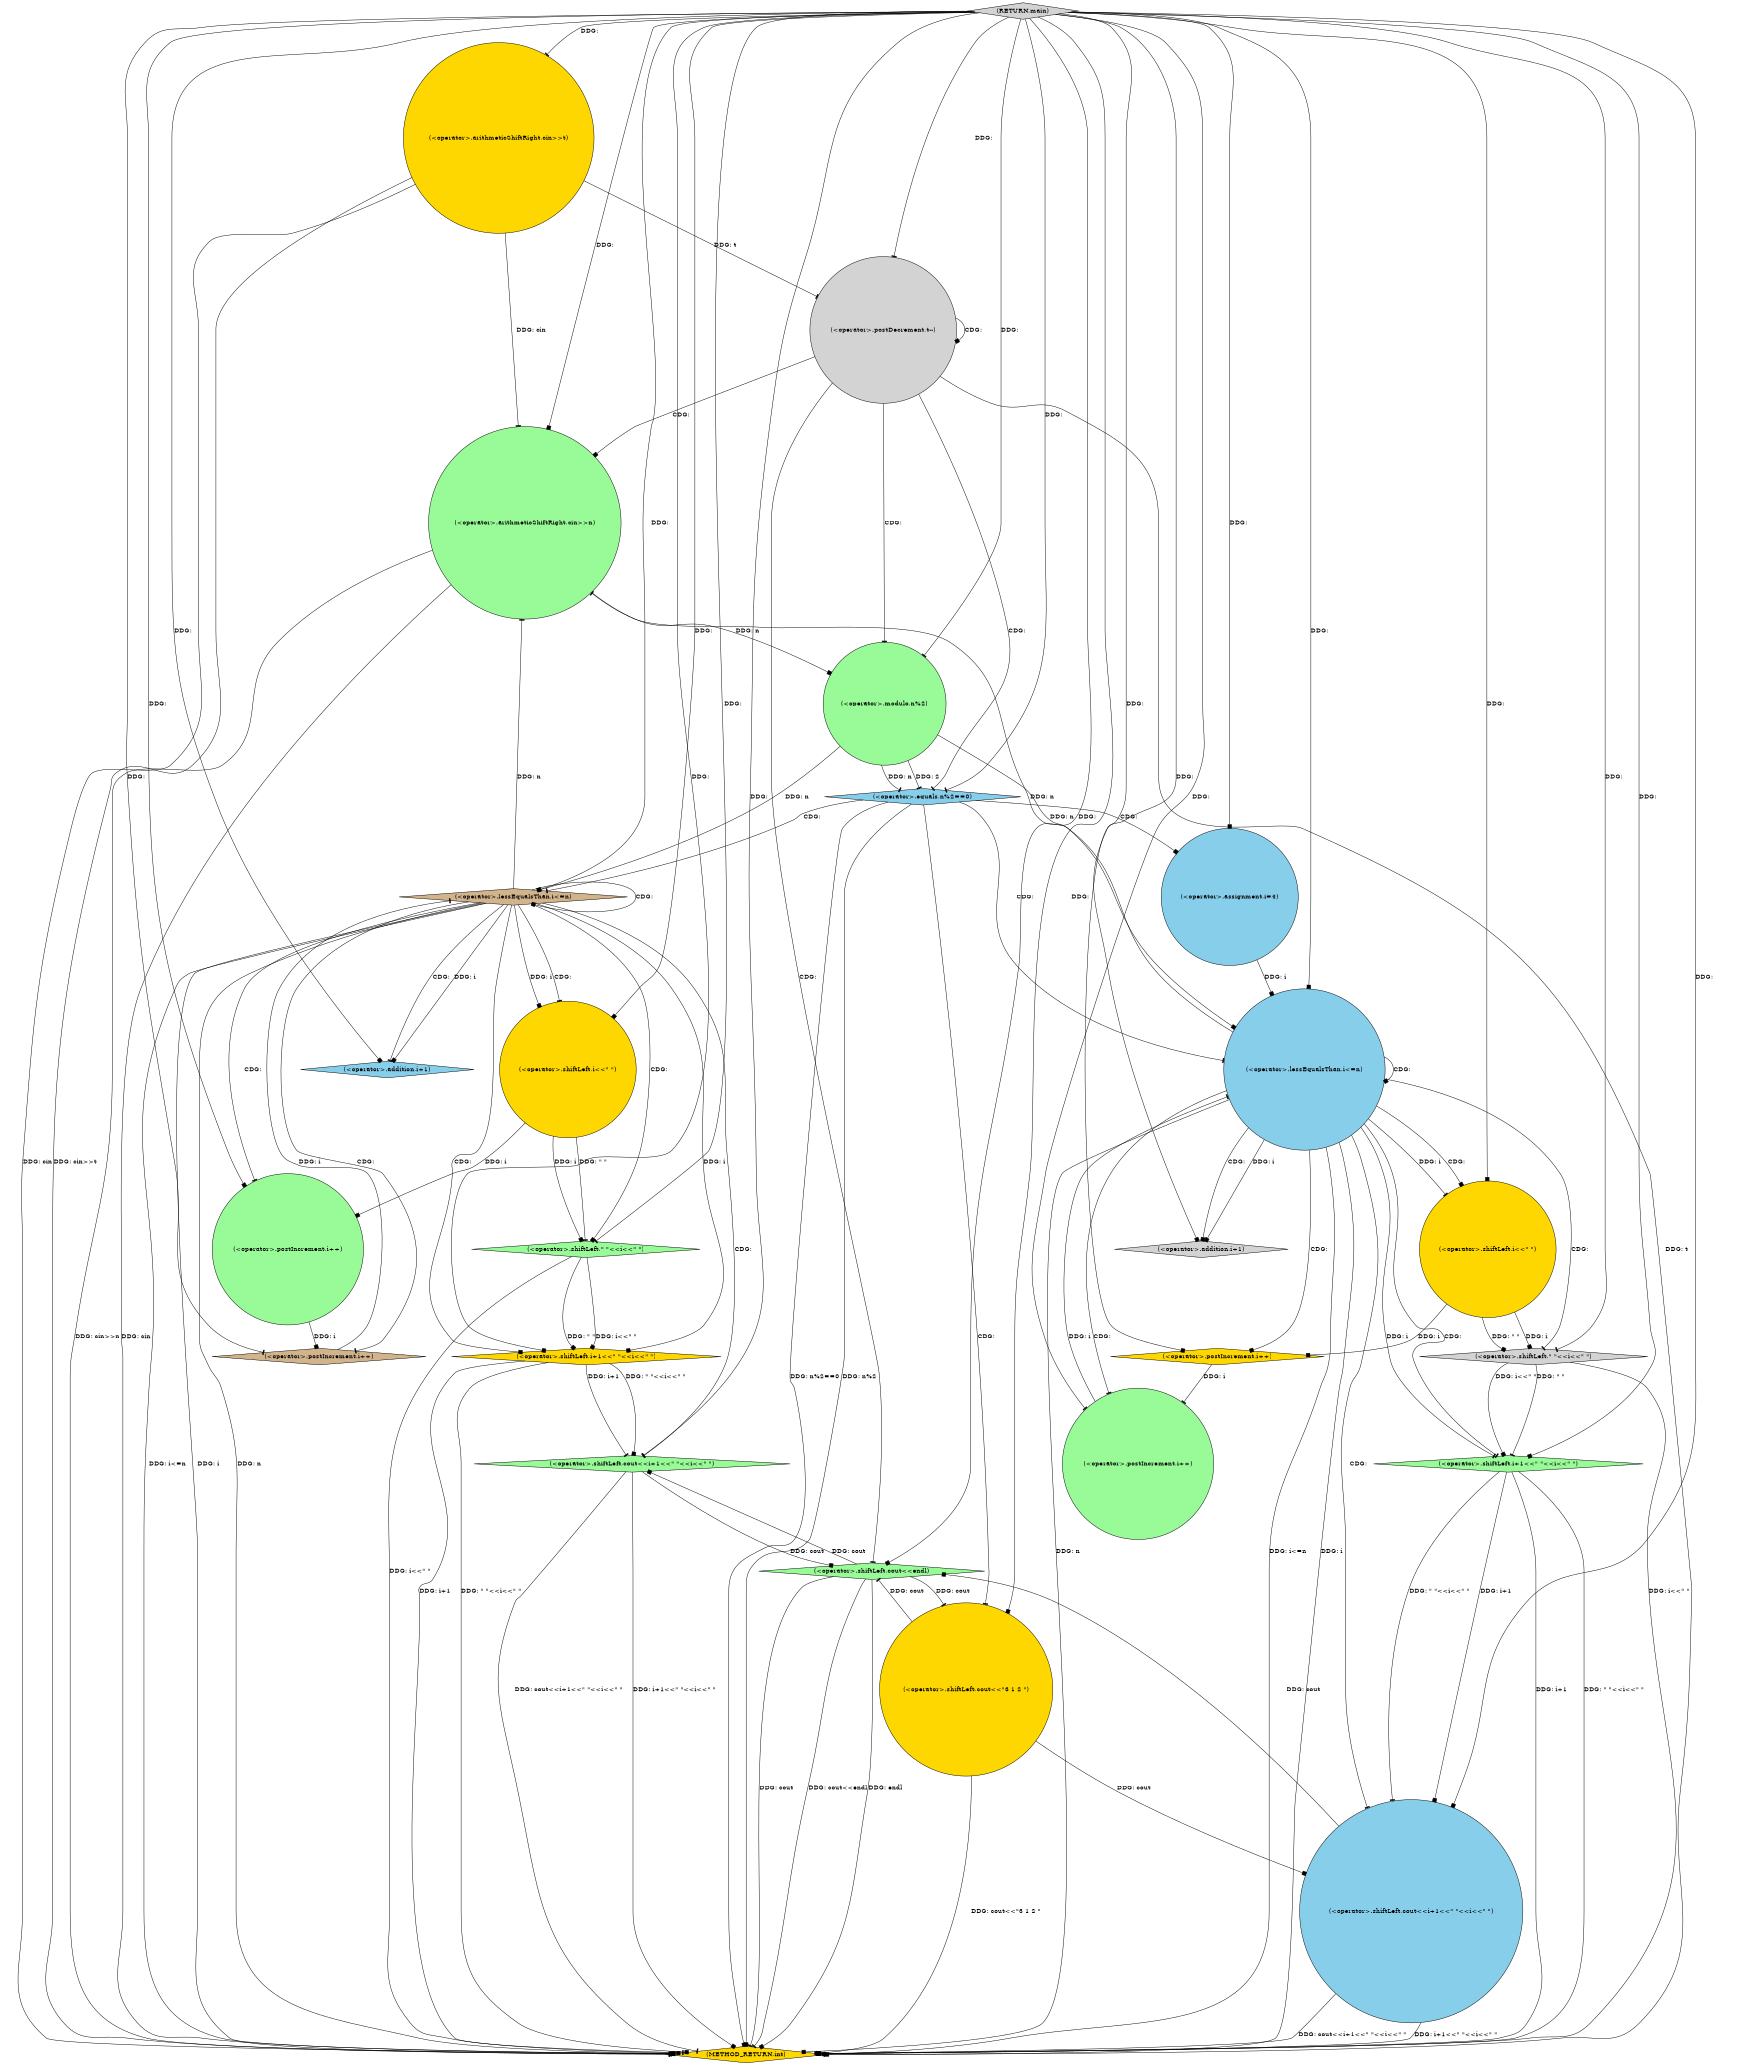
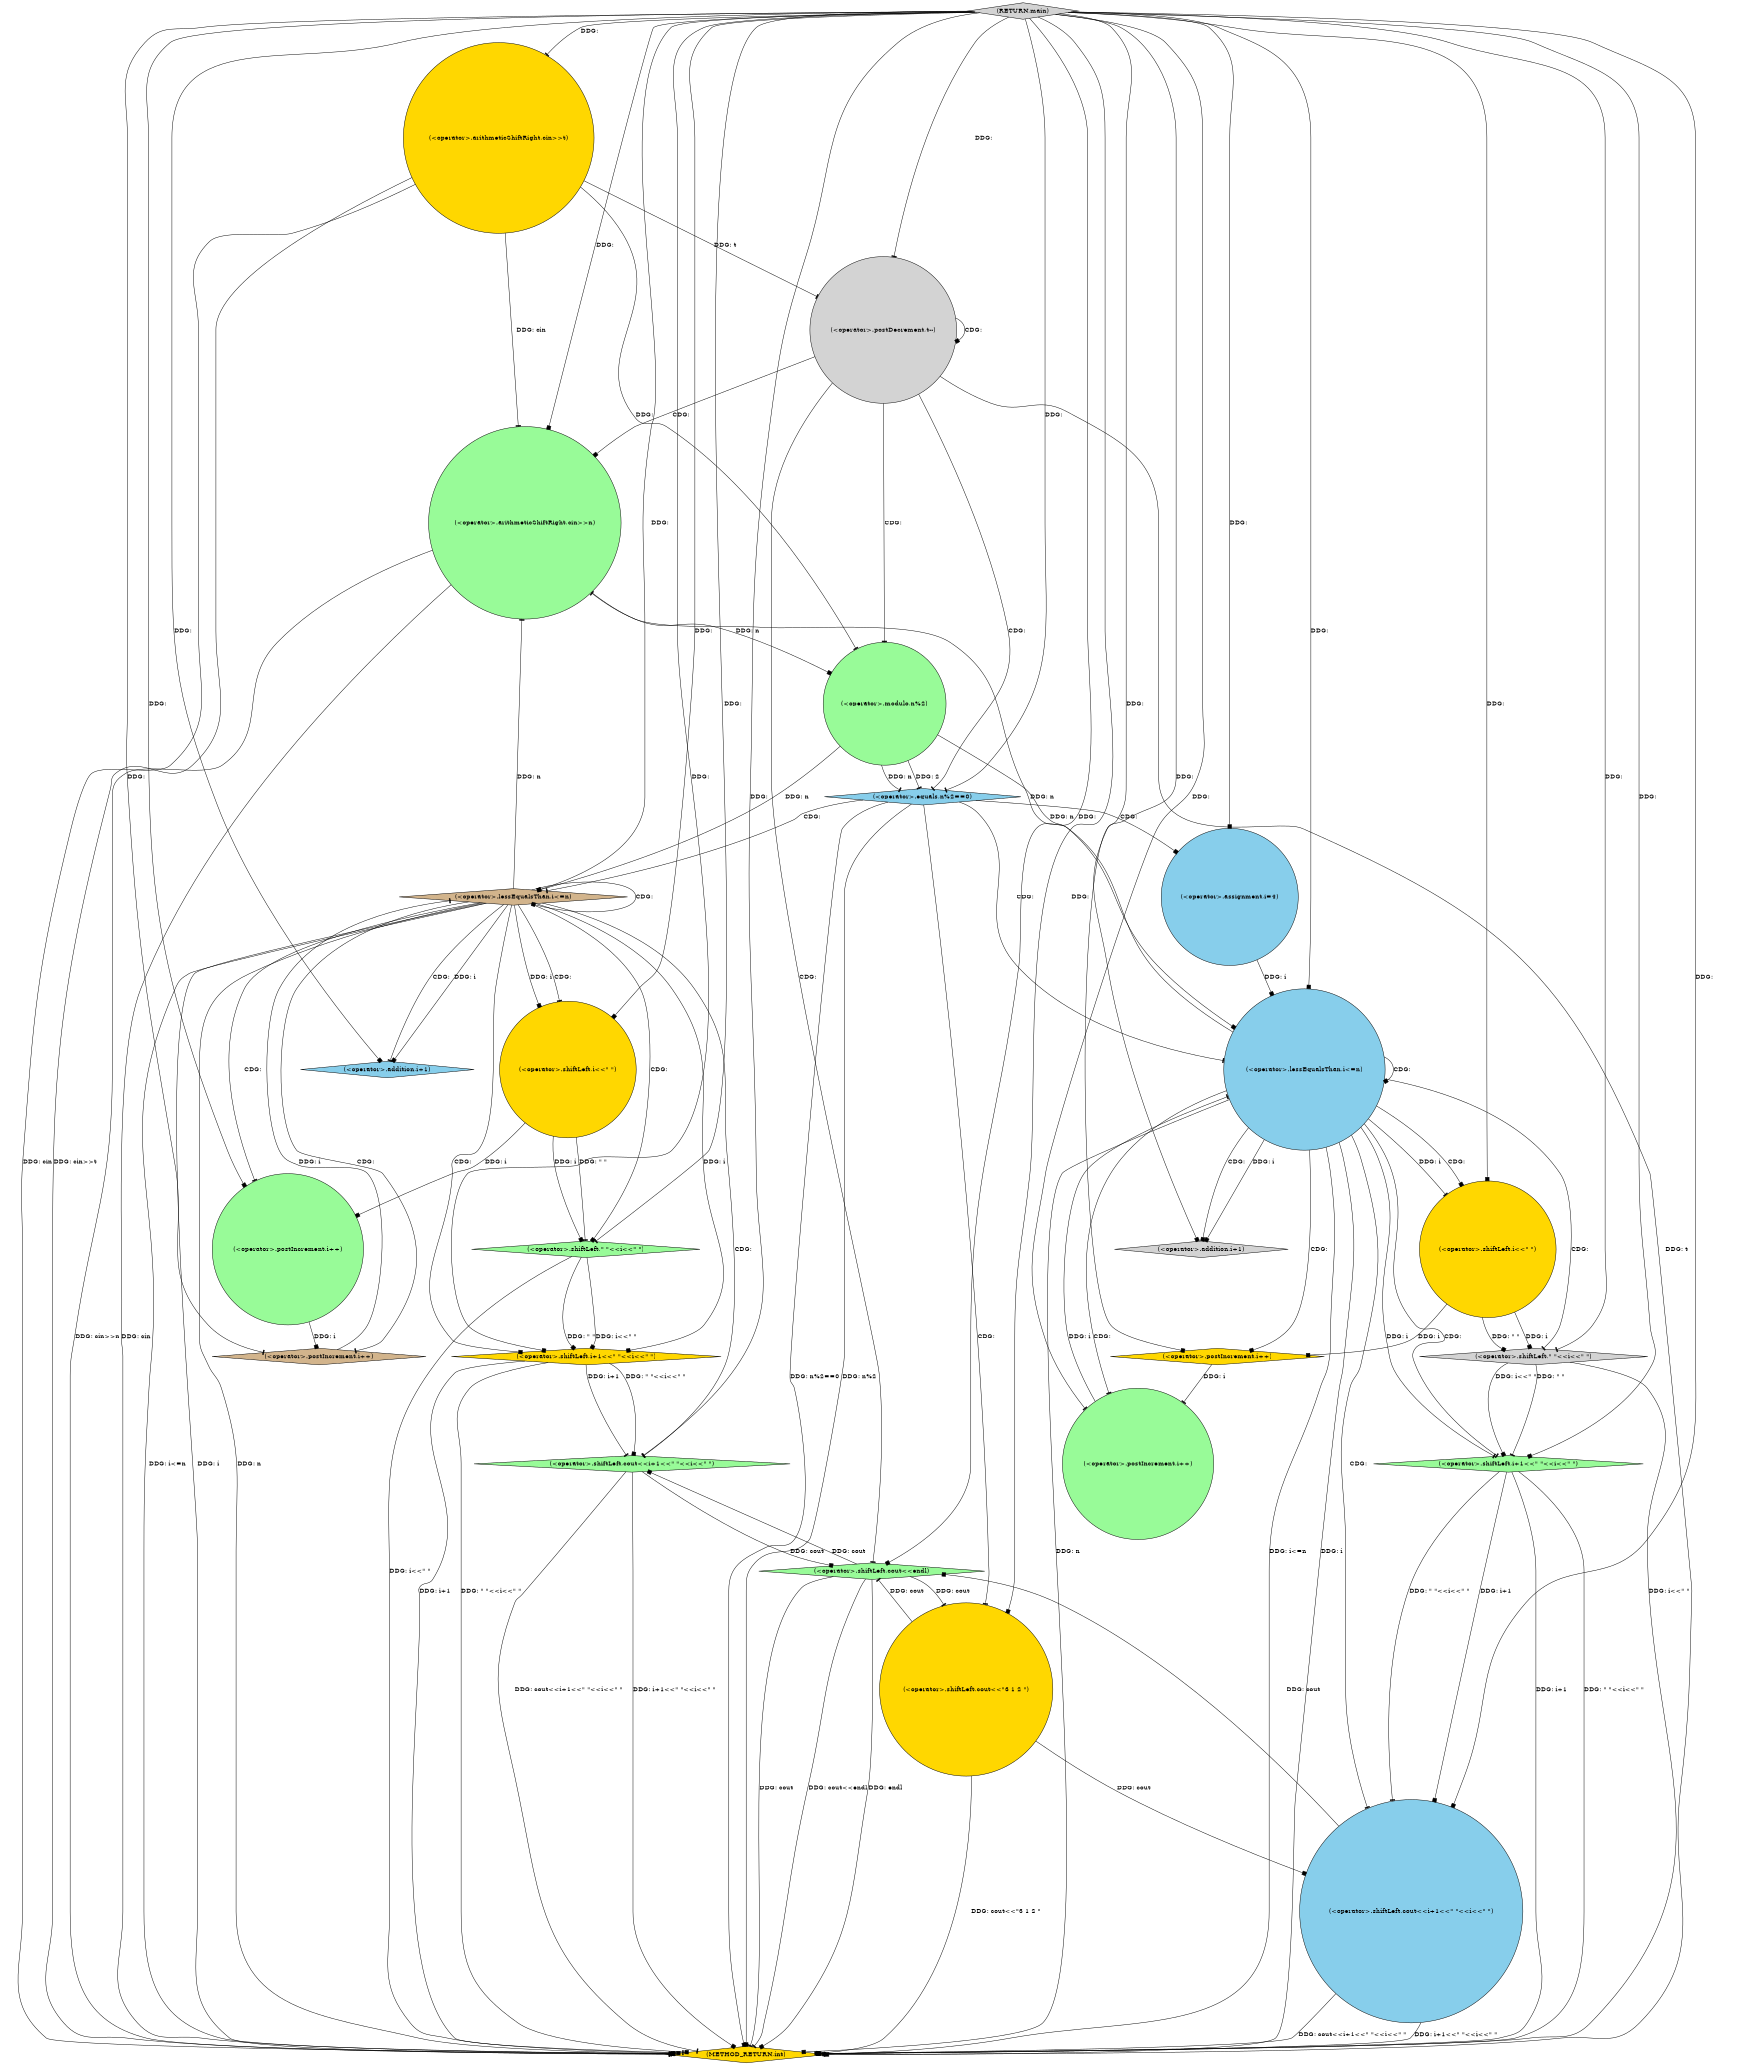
edge "(RETURN,main)" -> "(<operator>.modulo,n%2)": now "(<operator>.arithmeticShiftRight,cin>>t)" -> "(<operator>.modulo,n%2)"
